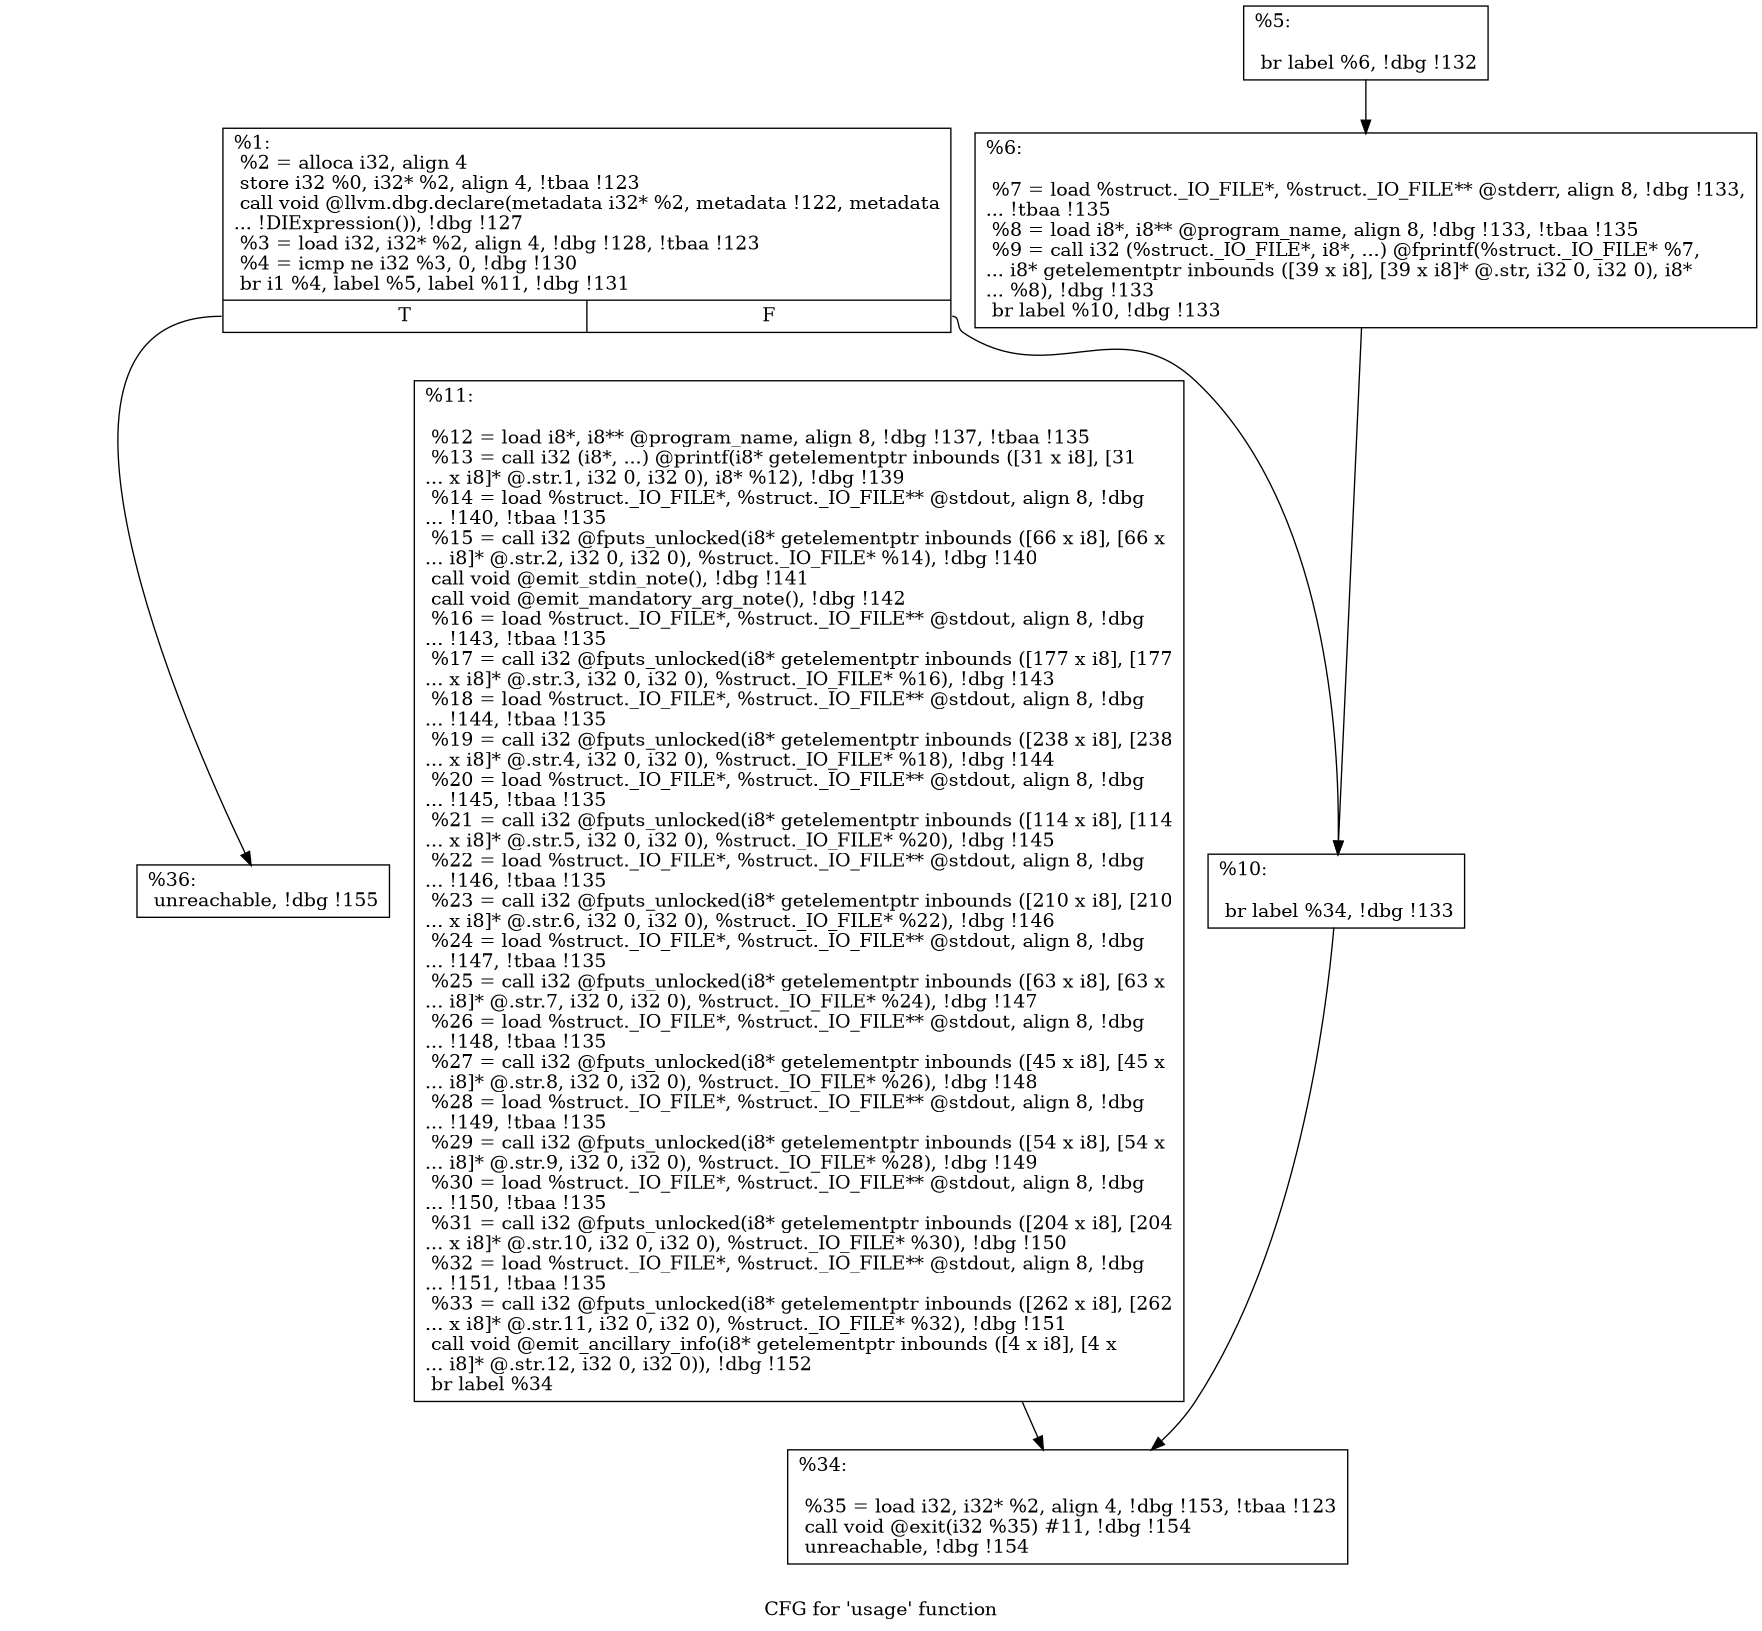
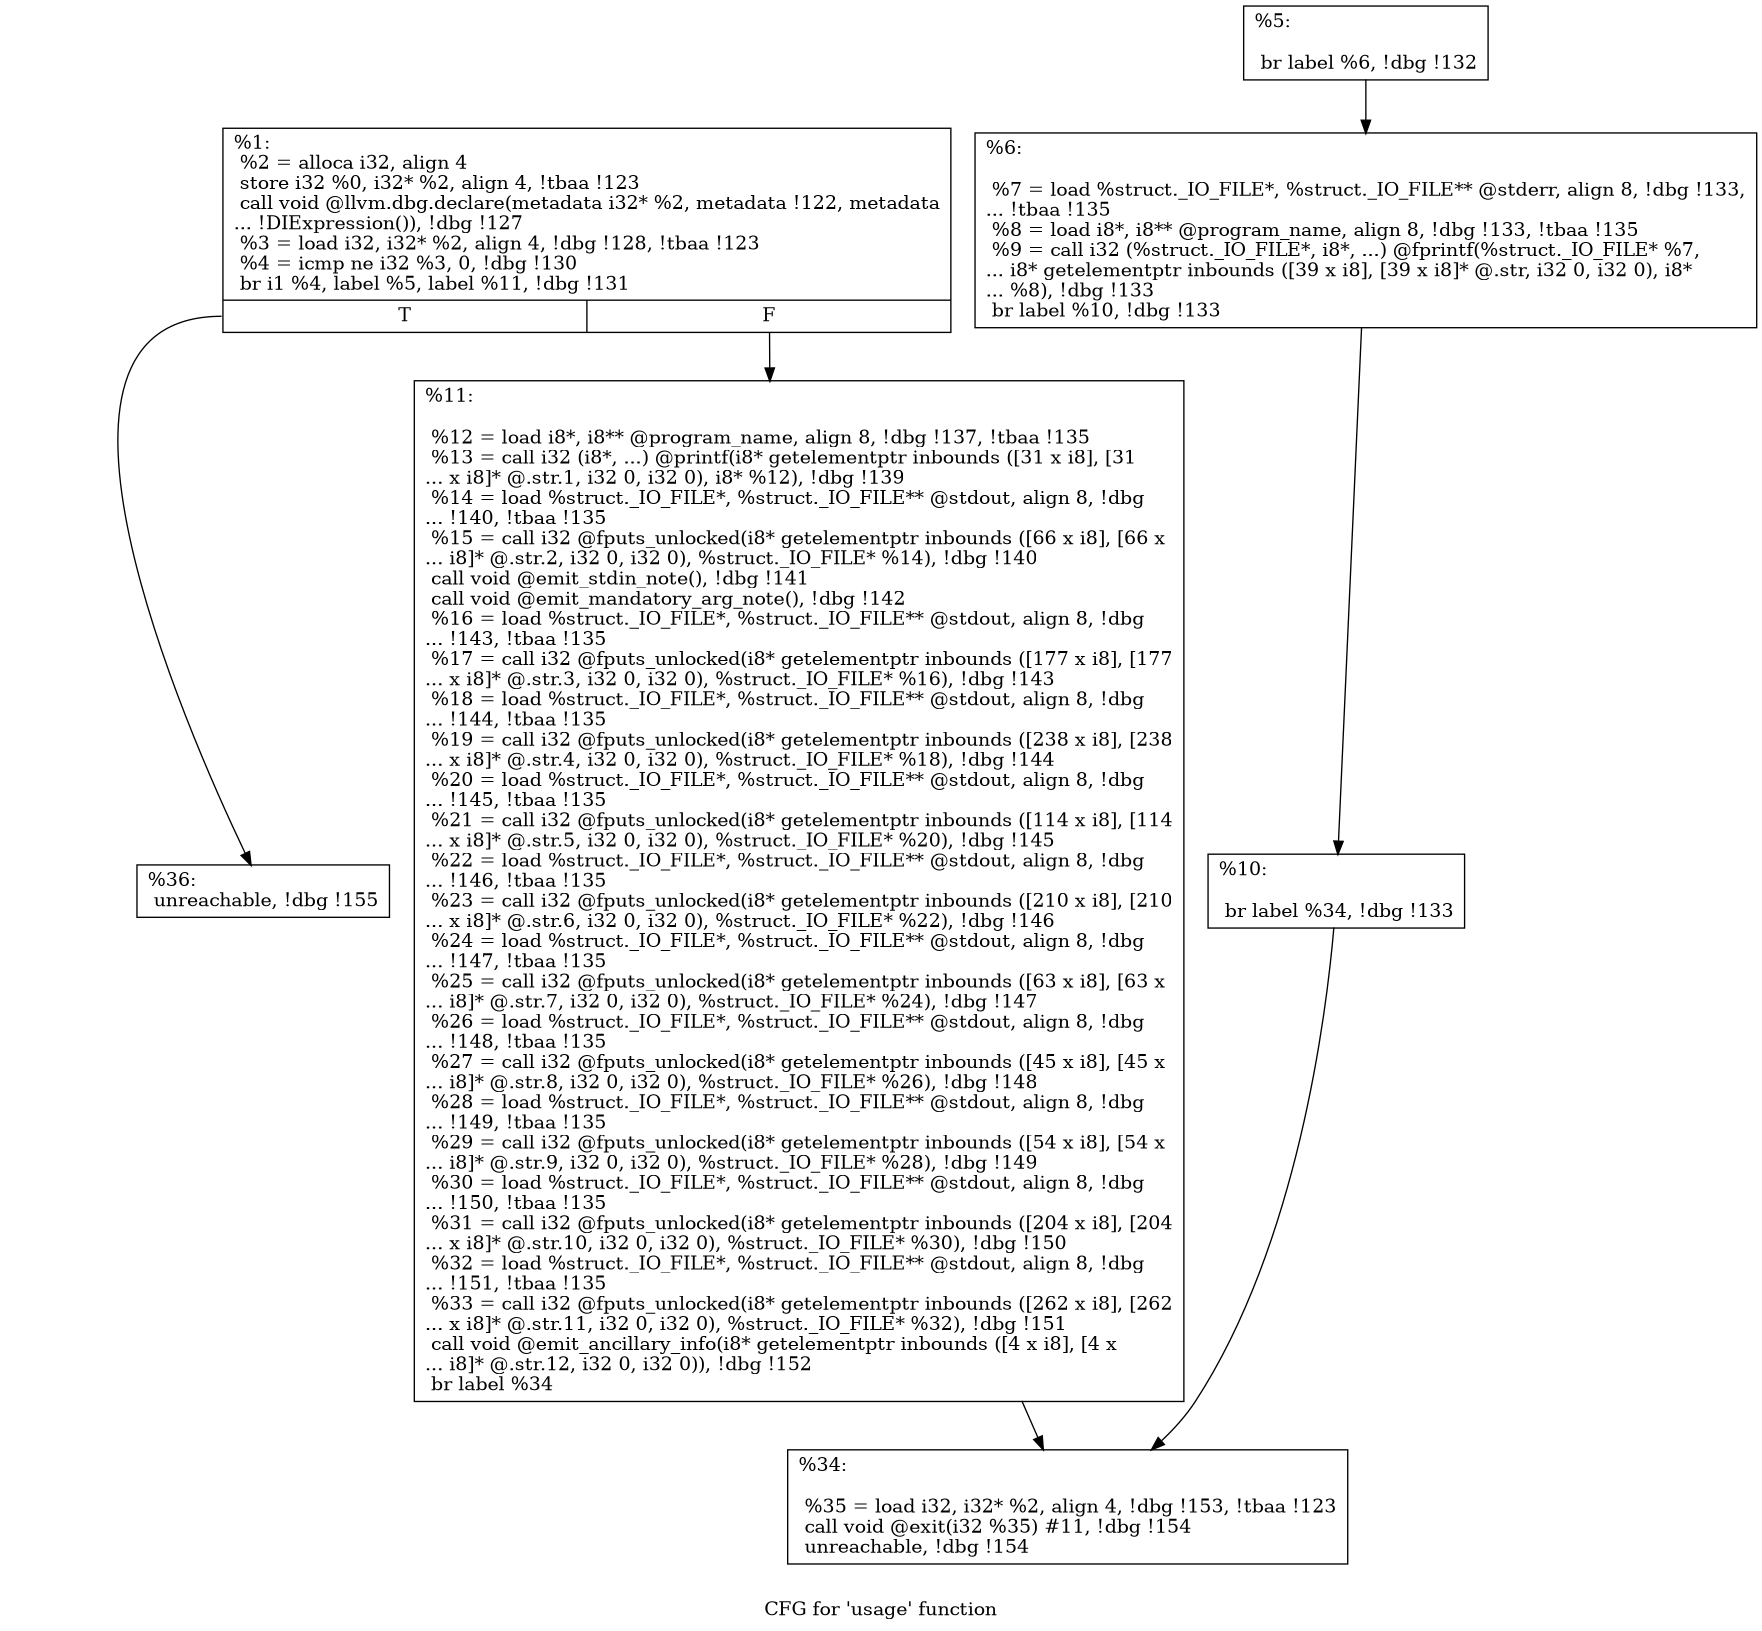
edge "%1:" -> "%10:": now "%1:" -> "%11:"
